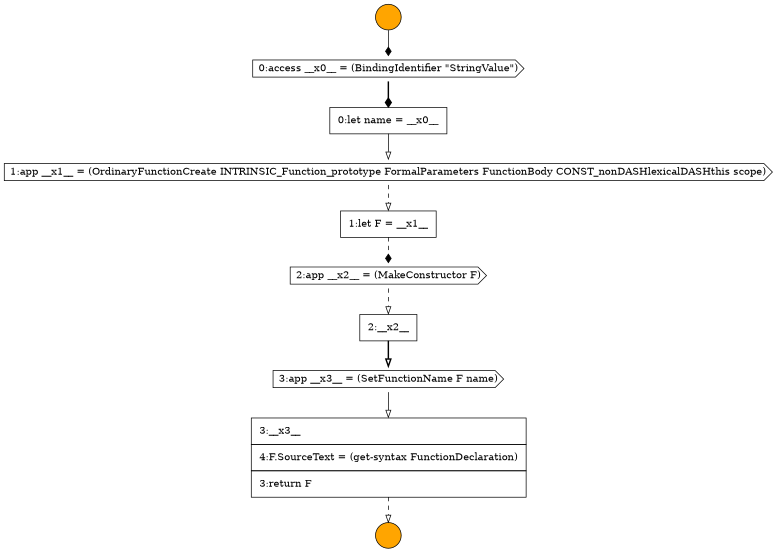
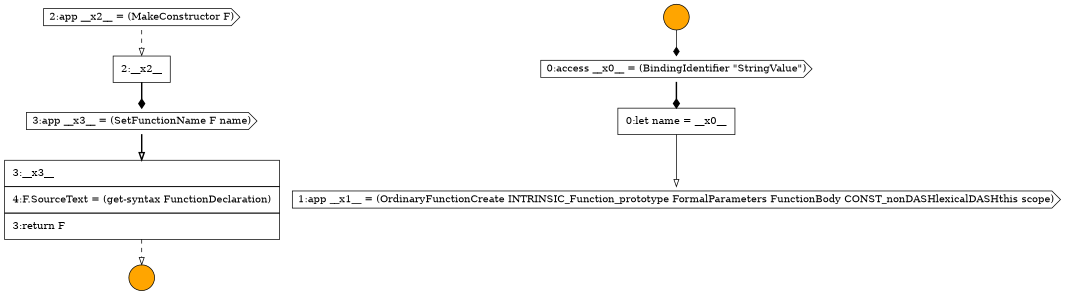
node "1:let F = __x1__": removed
edge "2:__x2__" -> "3:app __x3__ = (SetFunctionName F name)": arrowhead onormal -> diamond
edge "3:app __x3__ = (SetFunctionName F name)" -> "3:__x3__": style solid -> bold
